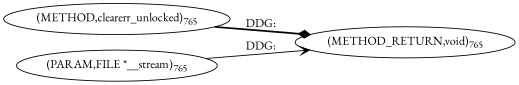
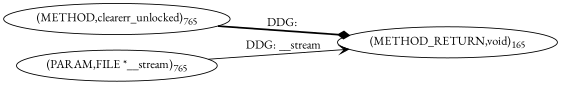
node "(METHOD_RETURN,void)": text "765" -> "165"
edge "(PARAM,FILE *__stream)" -> "(METHOD_RETURN,void)": label "DDG: " -> "DDG: __stream"
